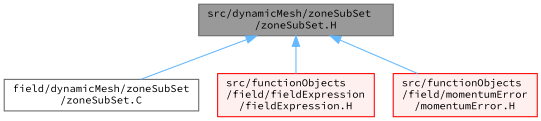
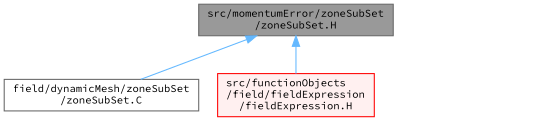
node "src/dynamicMesh/zoneSubSet /zoneSubSet.H": label "src/dynamicMesh/zoneSubSet /zoneSubSet.H" -> "src/momentumError/zoneSubSet /zoneSubSet.H"
node "src/functionObjects /field/momentumError /momentumError.H": removed
